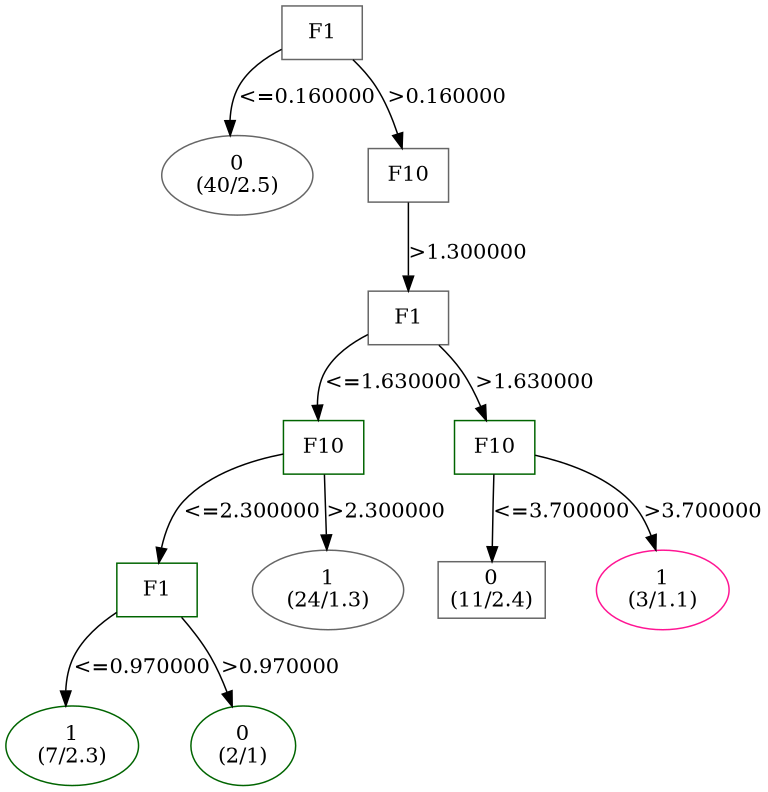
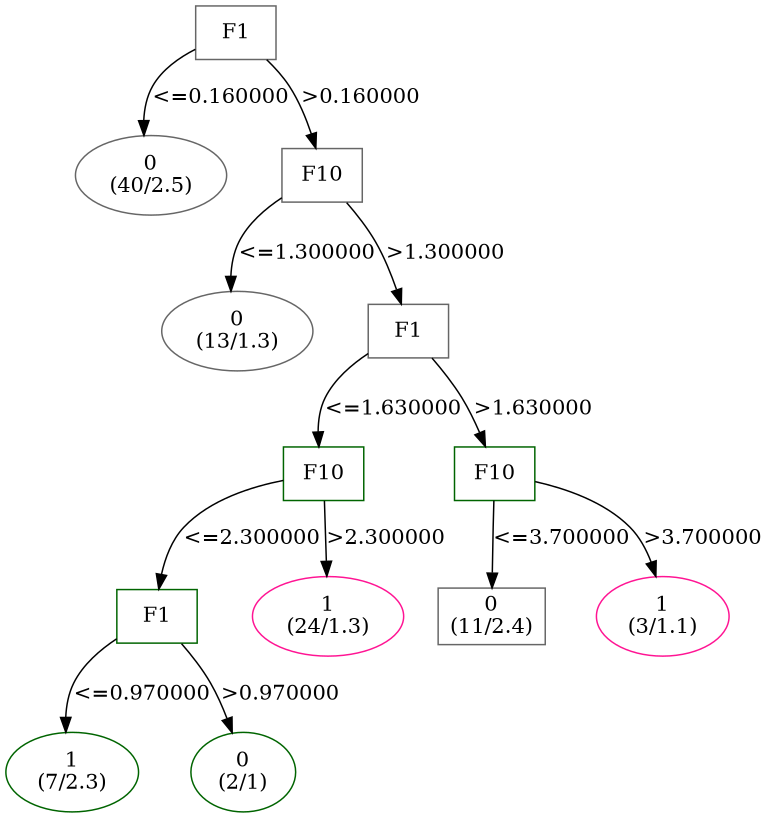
node "0 (13/1.3)": added
node "1 (24/1.3)": color gray40 -> deeppink
